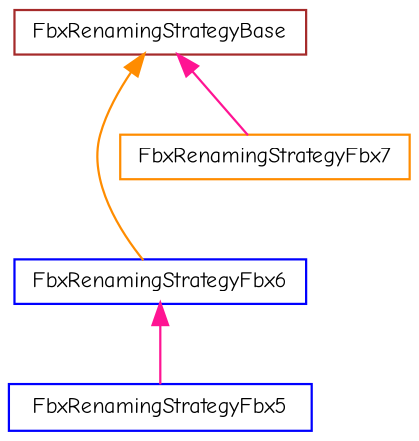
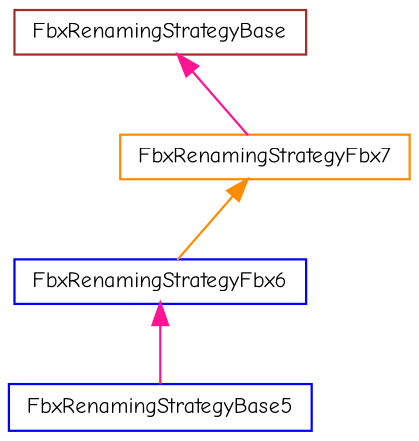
edge "FbxRenamingStrategyFbx6" -> "FbxRenamingStrategyBase": now "FbxRenamingStrategyFbx6" -> "FbxRenamingStrategyFbx7"
node "FbxRenamingStrategyFbx5": label "FbxRenamingStrategyFbx5" -> "FbxRenamingStrategyBase5"
